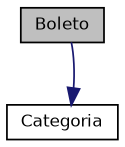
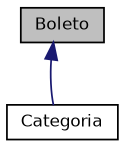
edge "Boleto" -> "Categoria": reversed
